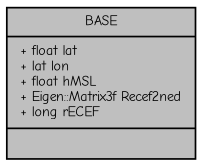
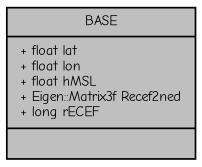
node "BASE": text "+ lat lon" -> "+ float lon"
